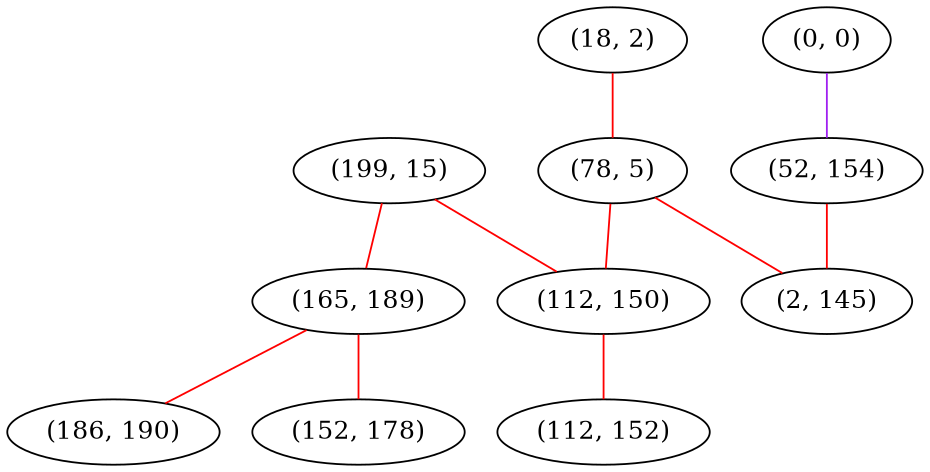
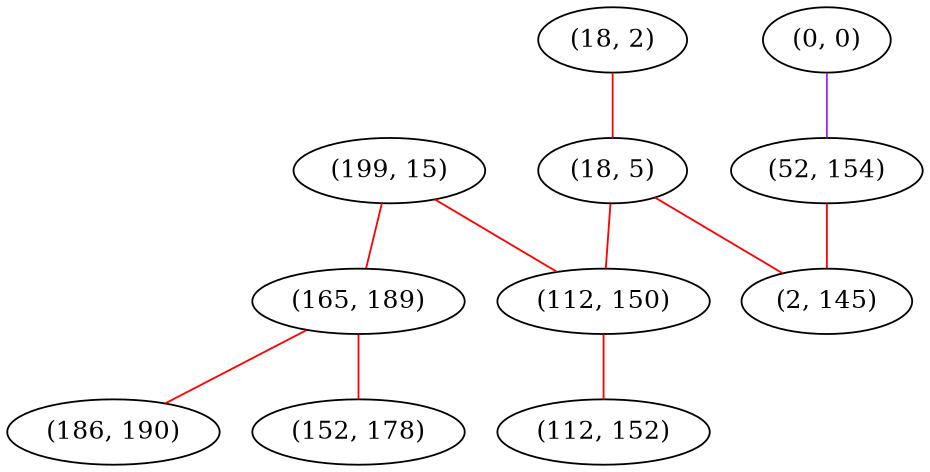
node "(78, 5)": label "(78, 5)" -> "(18, 5)"
